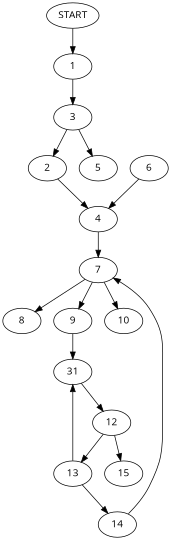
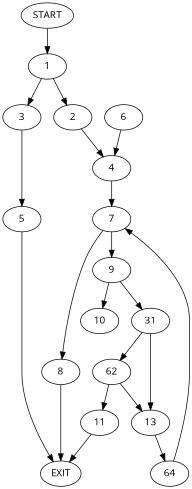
edge "3" -> "2": now "1" -> "2"
edge "7" -> "10": now "9" -> "10"
node "12": label "12" -> "62"
edge "13" -> "31": reversed
node "EXIT": added
node "15": label "15" -> "11"
node "14": label "14" -> "64"
